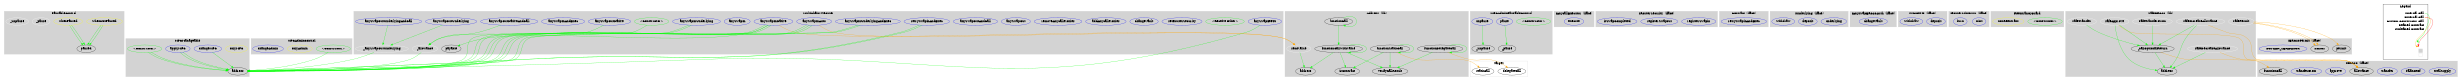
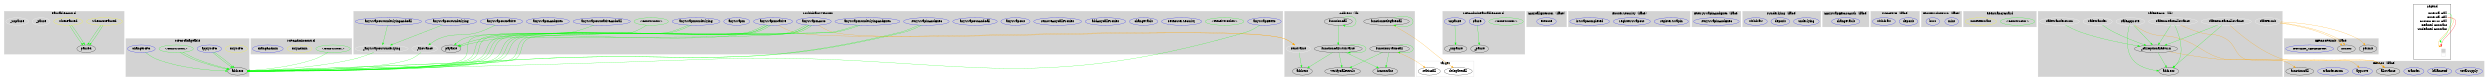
cluster "Contract  (iface)": label "Contract  (iface)" -> "IRetrySwapinAndExec  (iface)"
node "Internal Call": text "Custom Constructor Call" -> "Custom Error Call"
edge "anySwapOutNativeAndCall" -> "_allowance": now "anySwapOutNativeAndCall" -> "payable"
edge "safeDecreaseAllowance" -> "_callOptionalReturn": added
edge "anySwapInAuto" -> "payable": added
edge "safeApprove" -> "allowance": now "safeApprove" -> "approve"
edge "functionDelegateCall" -> "verifyCallResult": removed
